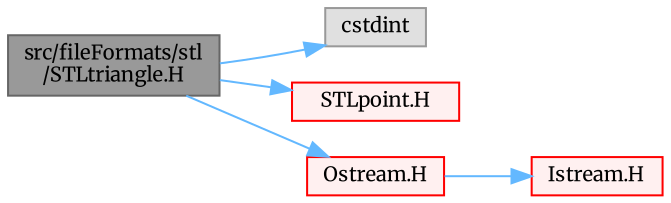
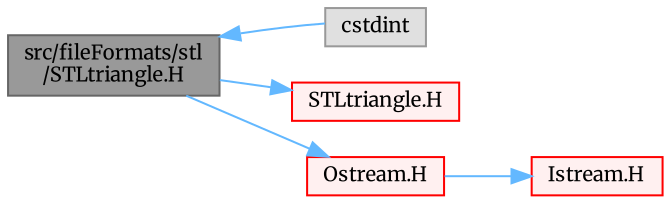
edge "src/fileFormats/stl /STLtriangle.H" -> "cstdint": reversed
node "STLpoint.H": label "STLpoint.H" -> "STLtriangle.H"
